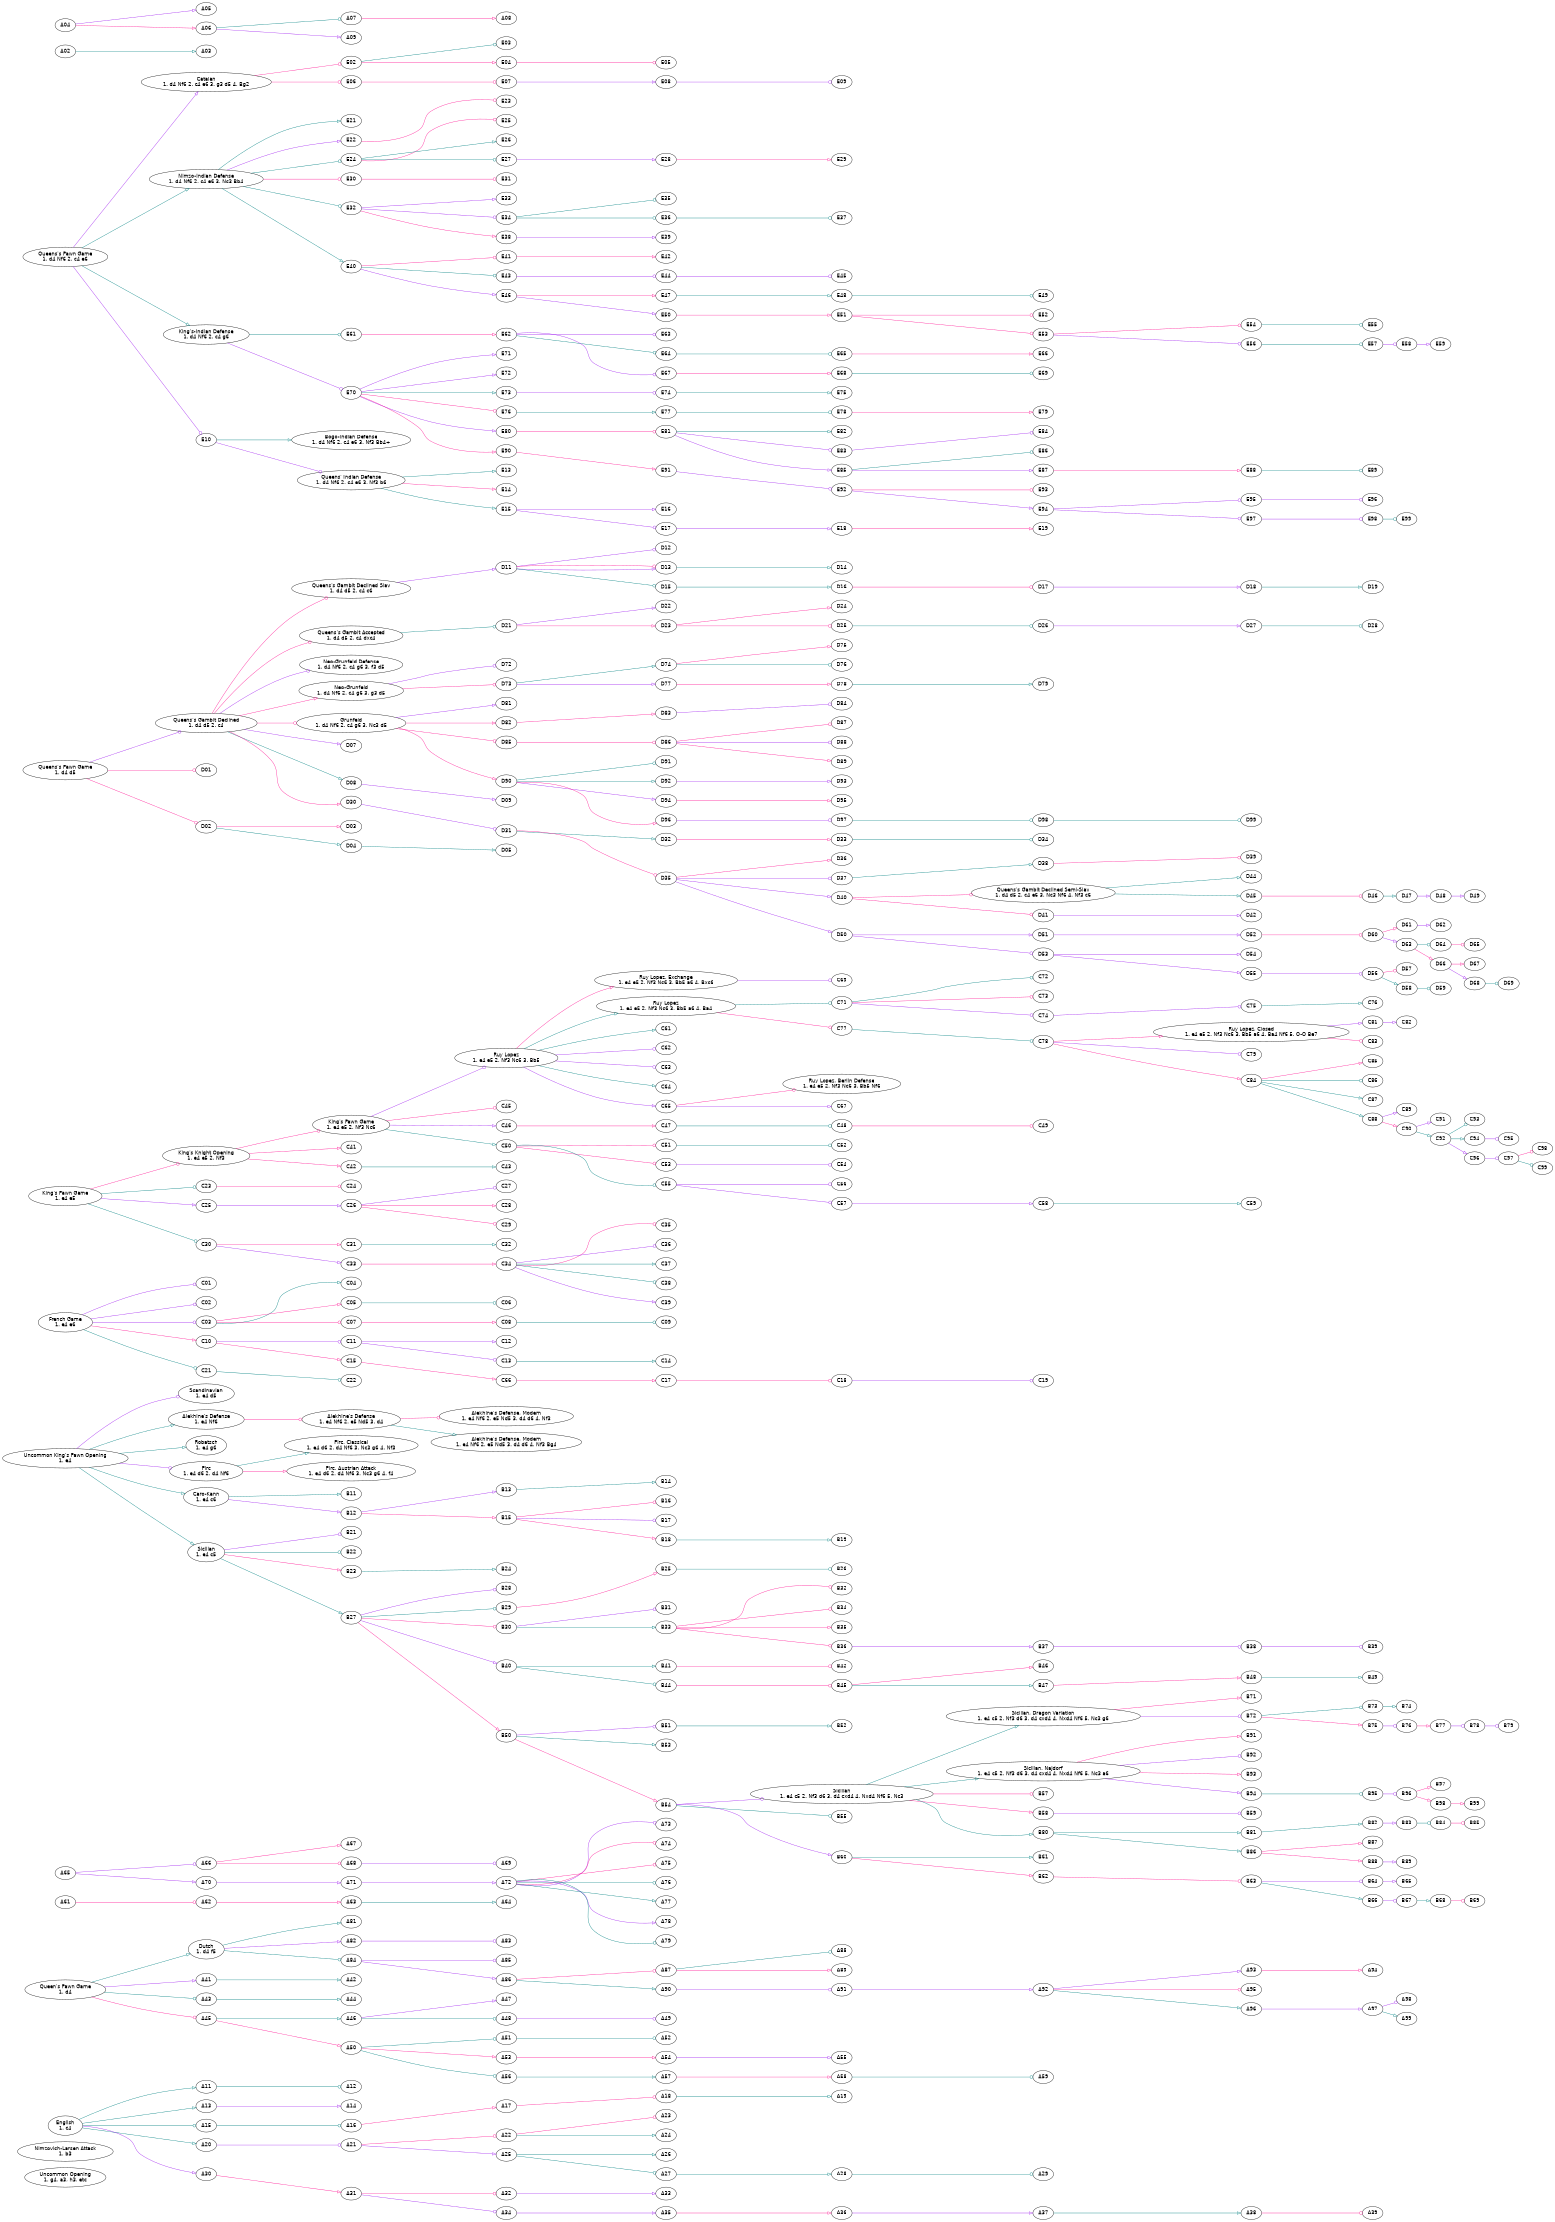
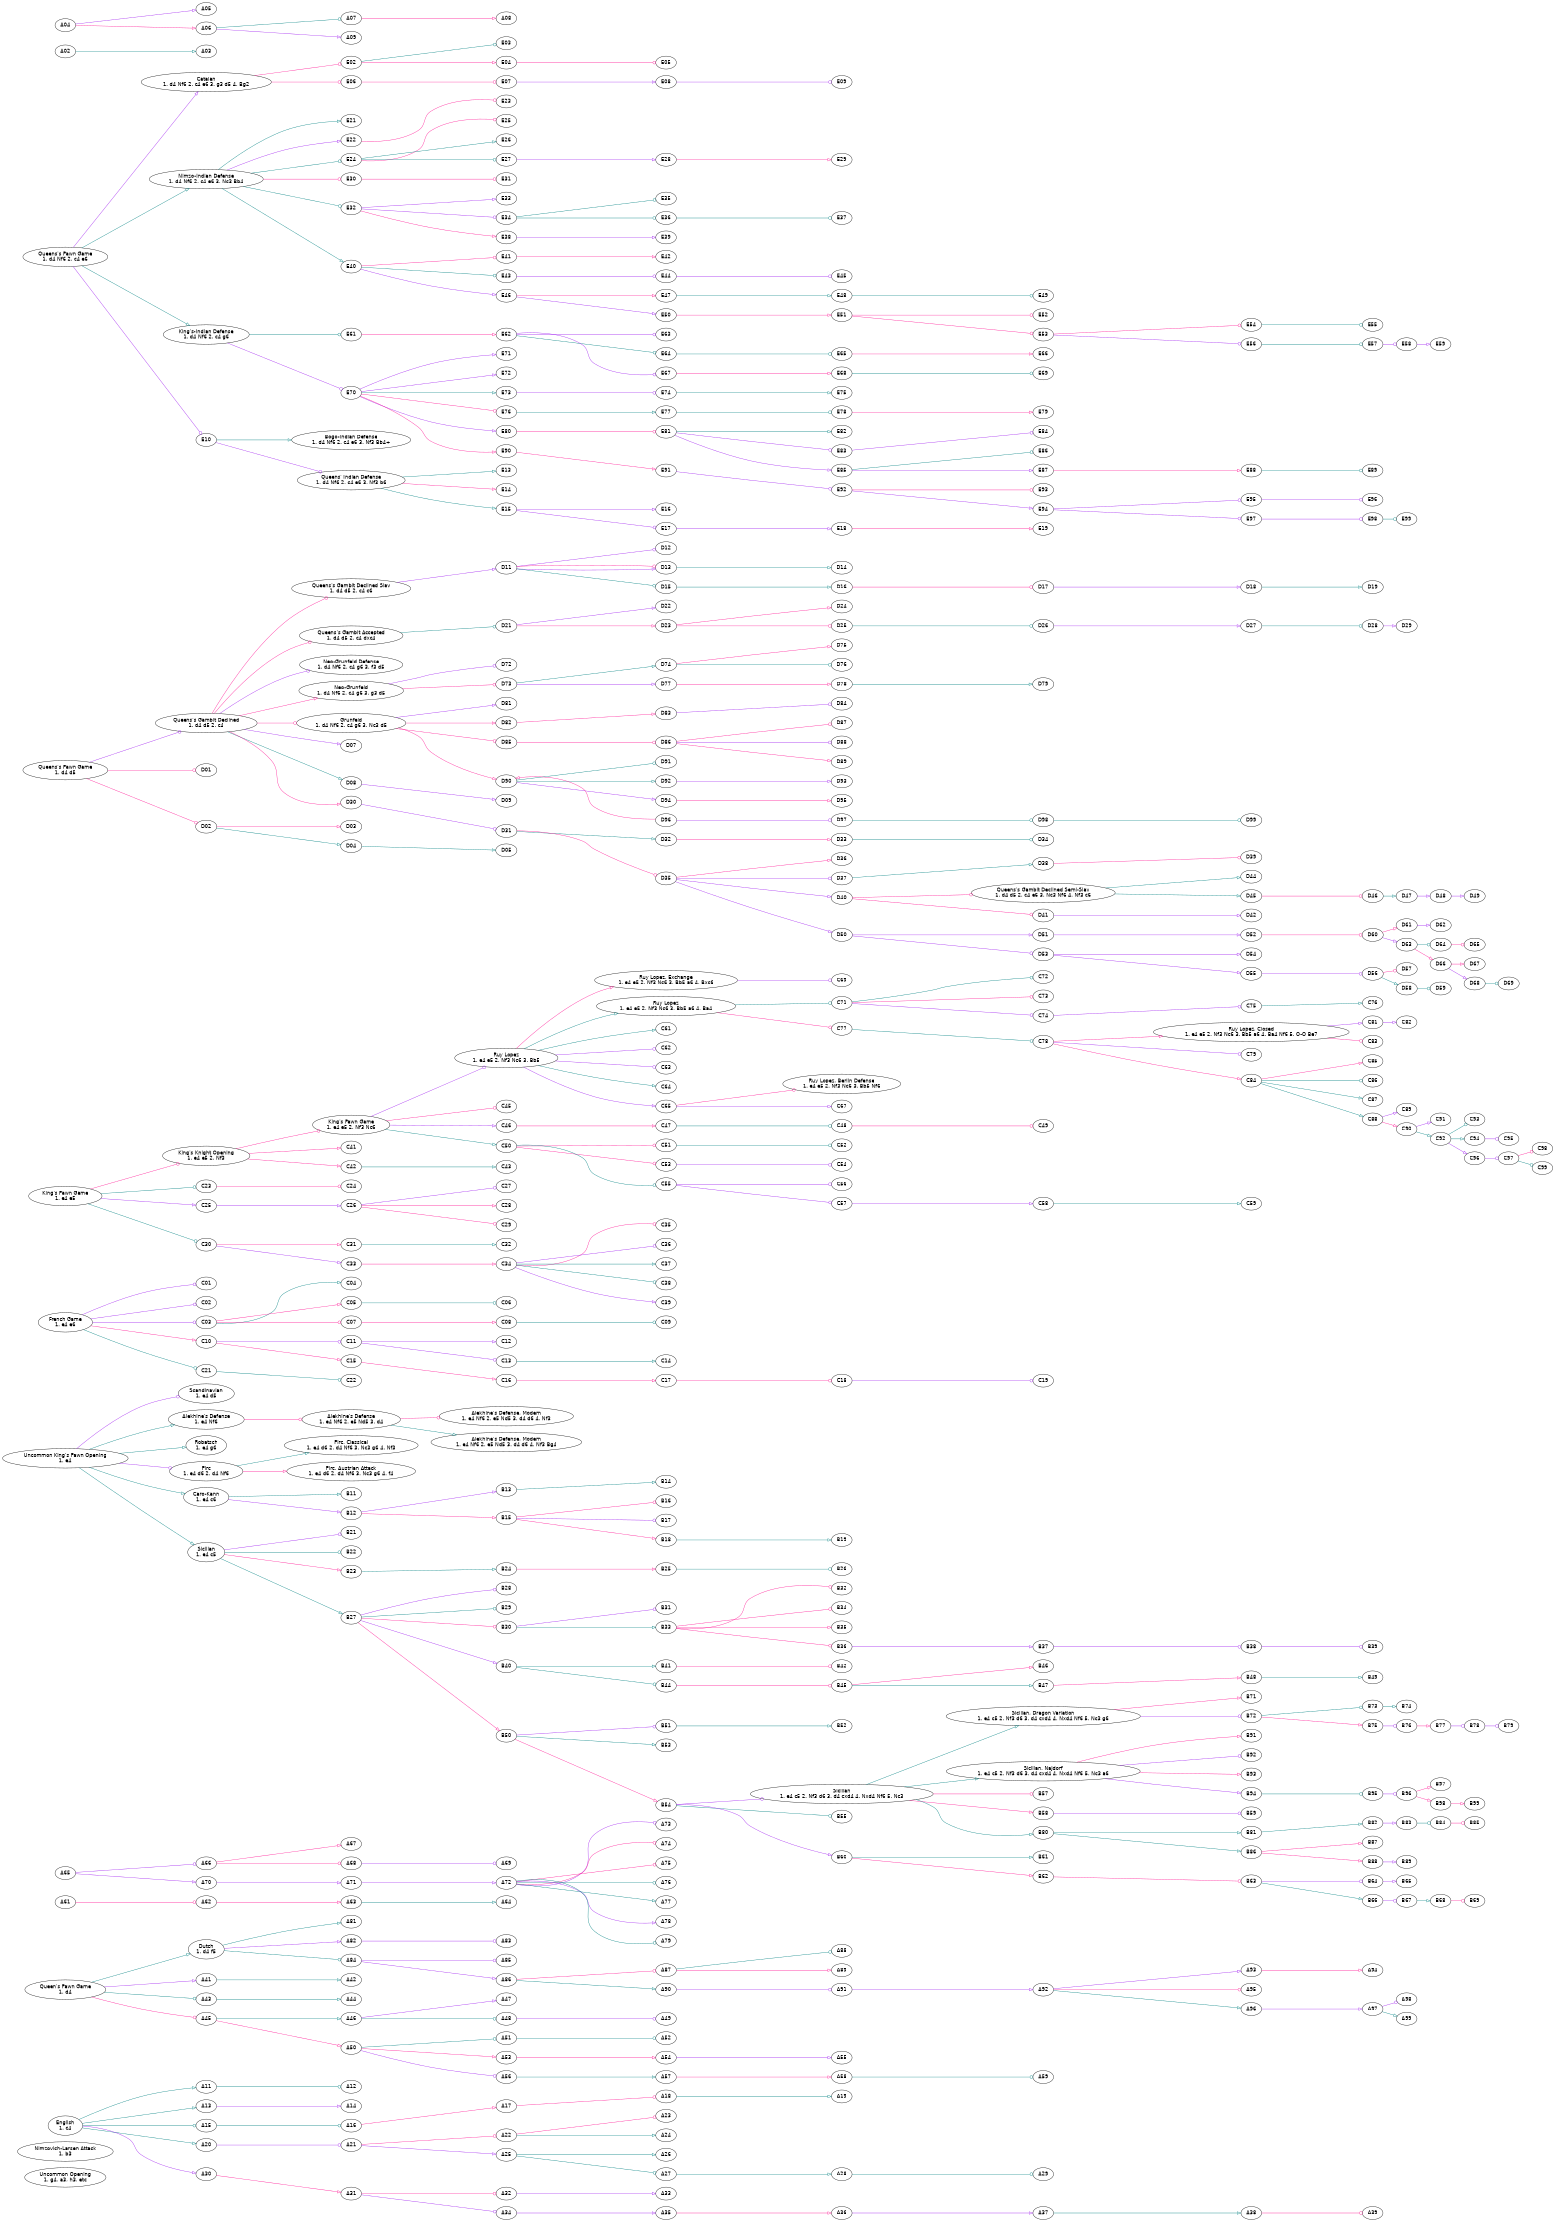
node "D29": added
edge "D90" -> "D96": reversed
node "C66": label "C66" -> "C16"
edge "B29" -> "B25": now "B24" -> "B25"
edge "A50" -> "A56": color teal -> purple
